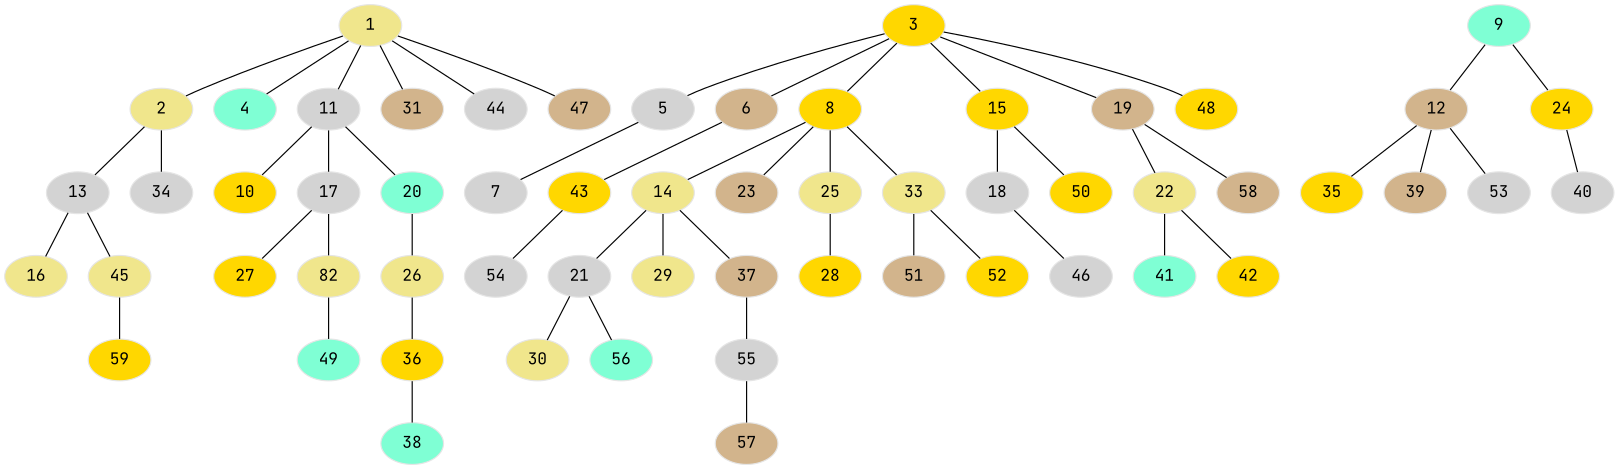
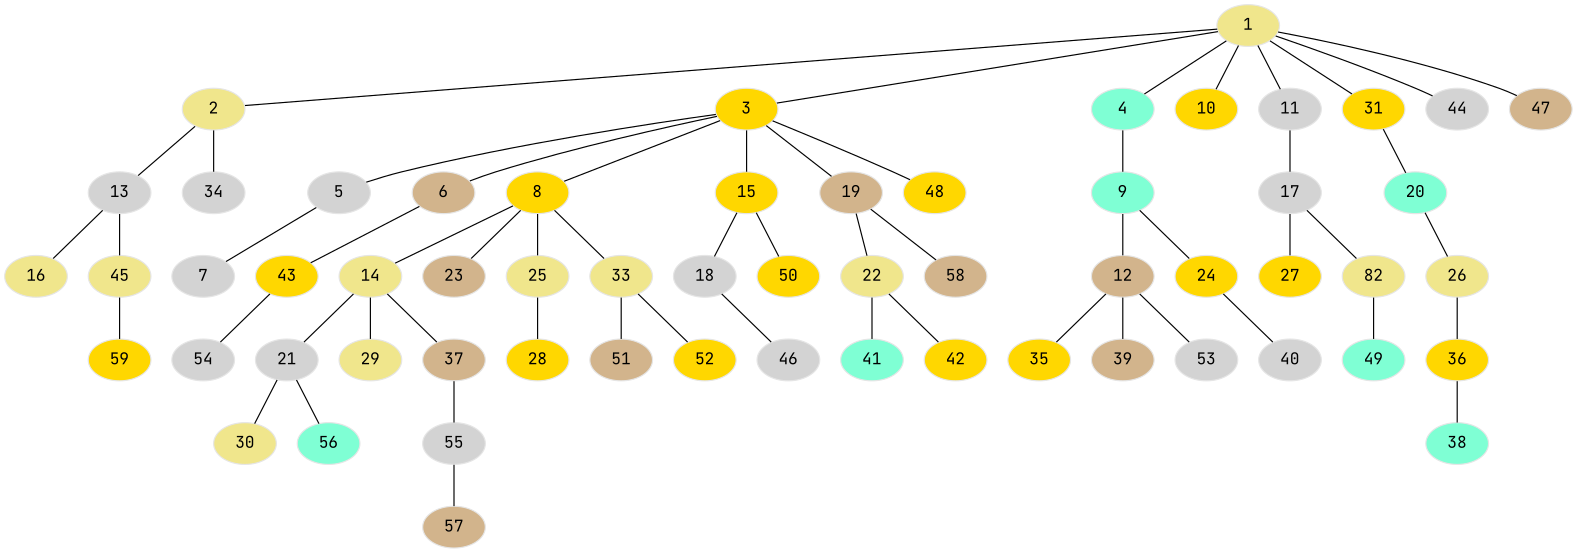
edge "1" -- "3": added
node "31": fillcolor tan -> gold
edge "11" -- "10": now "1" -- "10"
edge "11" -- "20": now "31" -- "20"
edge "4" -- "9": added
